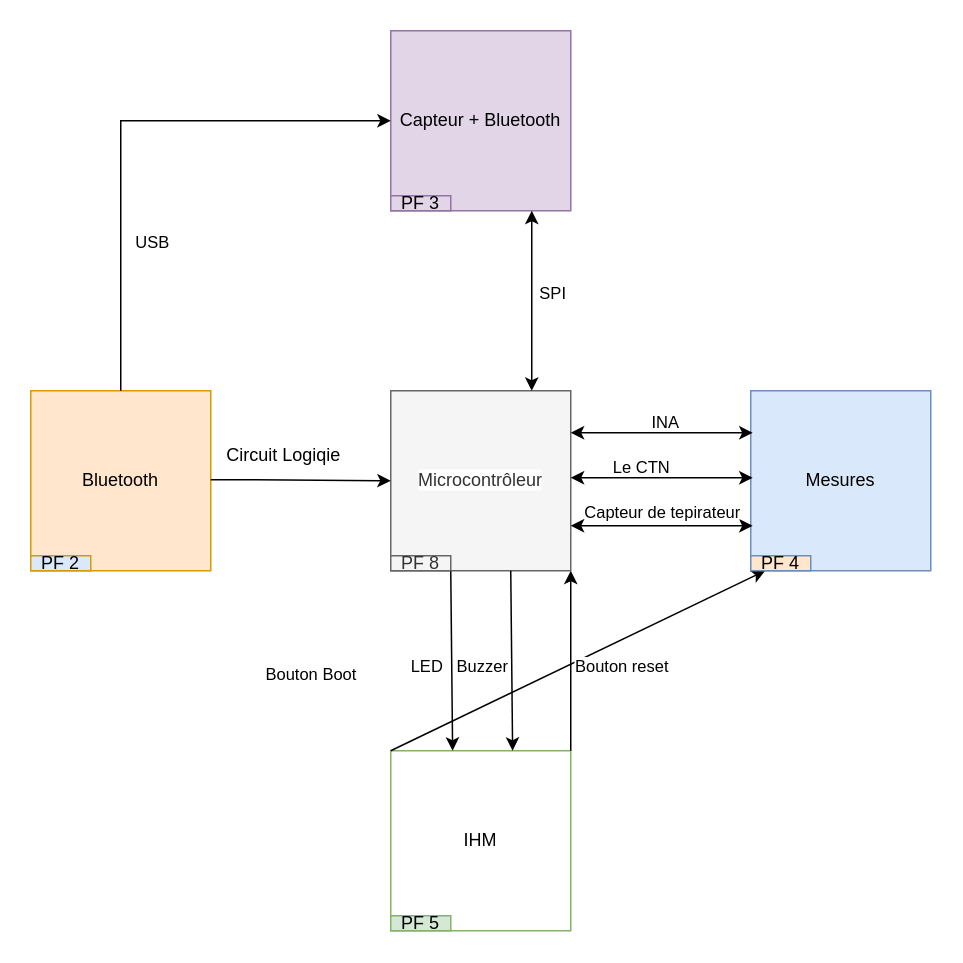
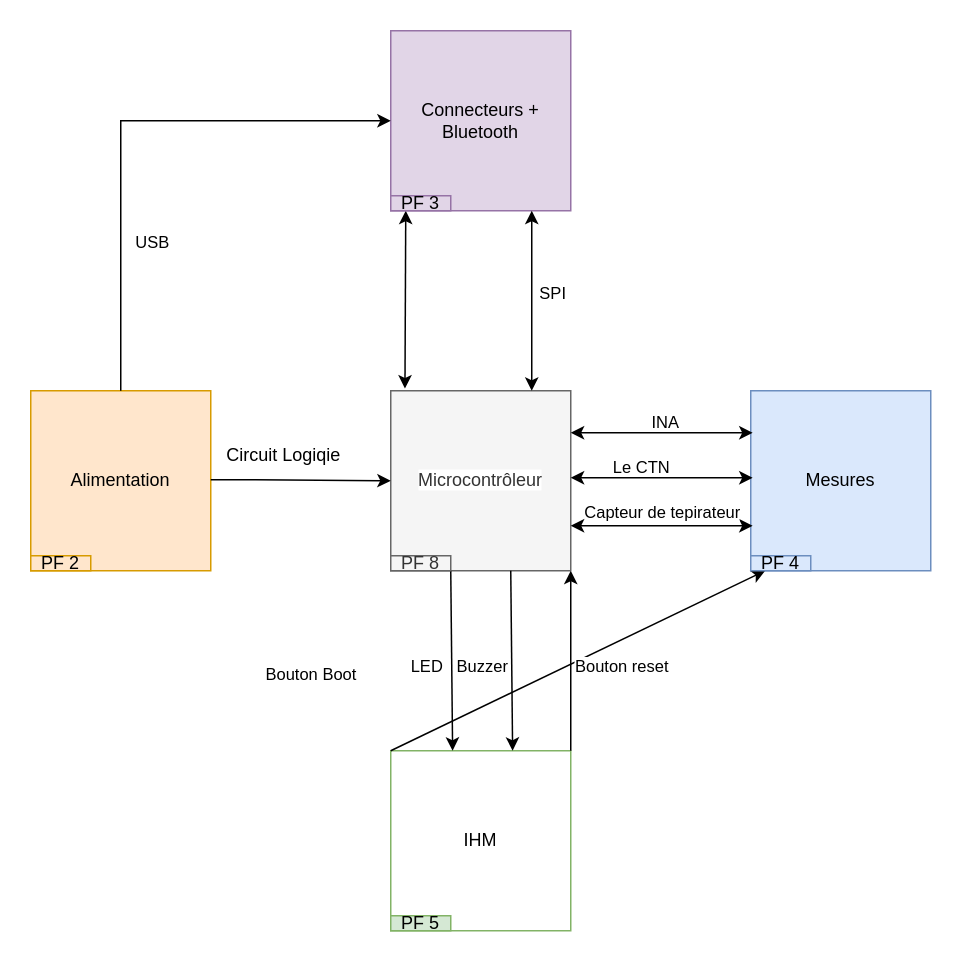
node "Capteur + Bluetooth": label "Capteur + Bluetooth" -> "Connecteurs + Bluetooth"
edge "PF 3" -- "Microcontrôleur": added
node "Bluetooth": label "Bluetooth" -> "Alimentation"
node "PF 2": fillcolor #dae8fc -> #ffe6cc
node "PF 4": fillcolor #ffe6cc -> #dae8fc
